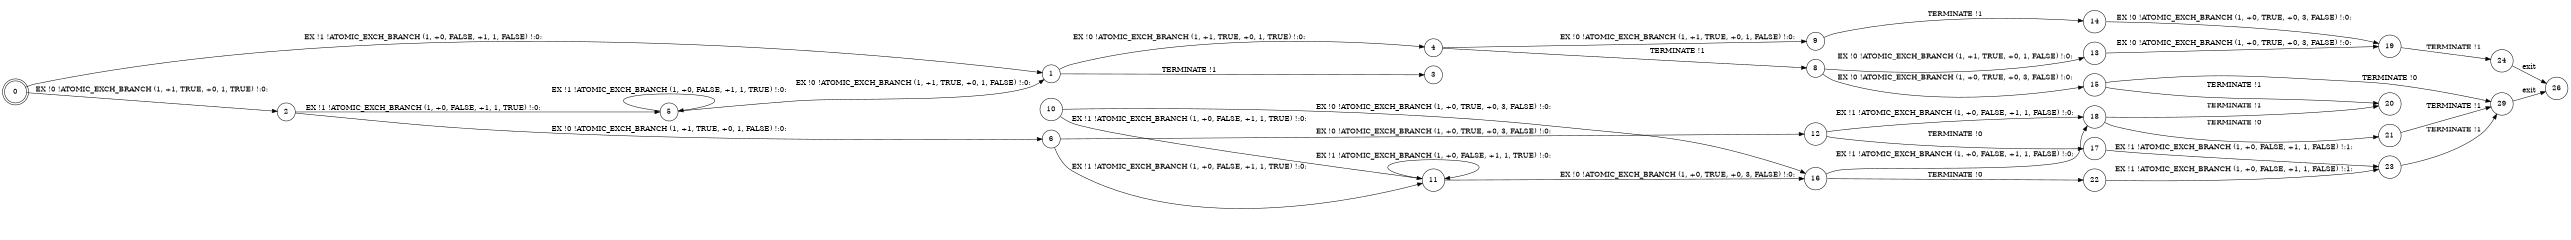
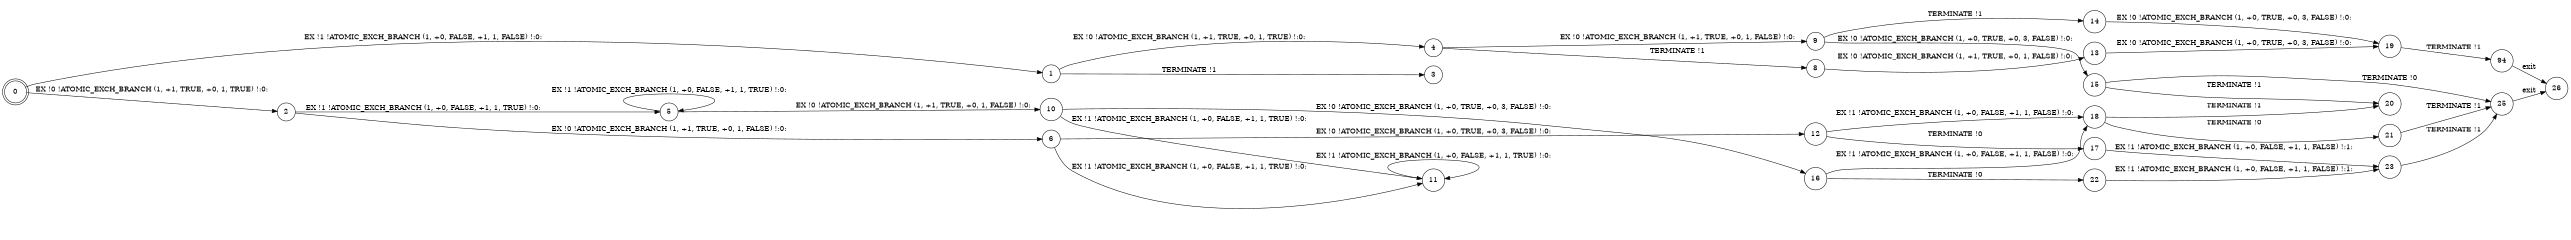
node "24": label "24" -> "94"
edge "8" -> "15": now "9" -> "15"
edge "5" -> "1": now "5" -> "10"
node "29": label "29" -> "25"
edge "11" -> "16": removed, label "EX !0 !ATOMIC_EXCH_BRANCH (1, +0, TRUE, +0, 3, FALSE) !:0:"
